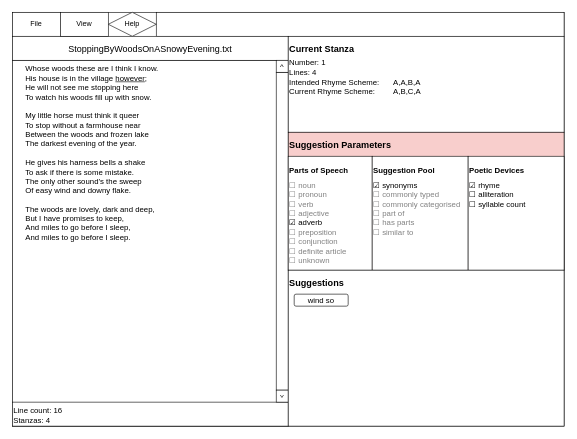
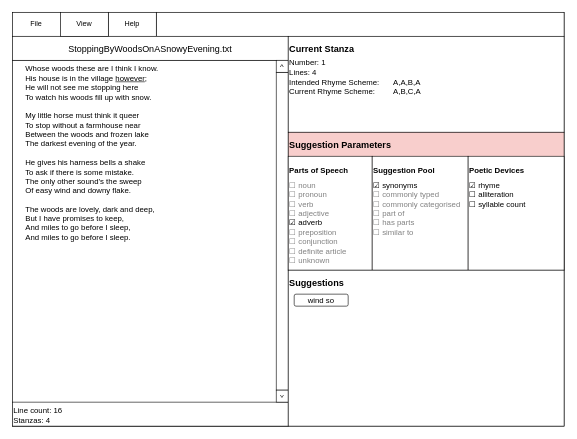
node "Help": shape diamond -> rectangle
